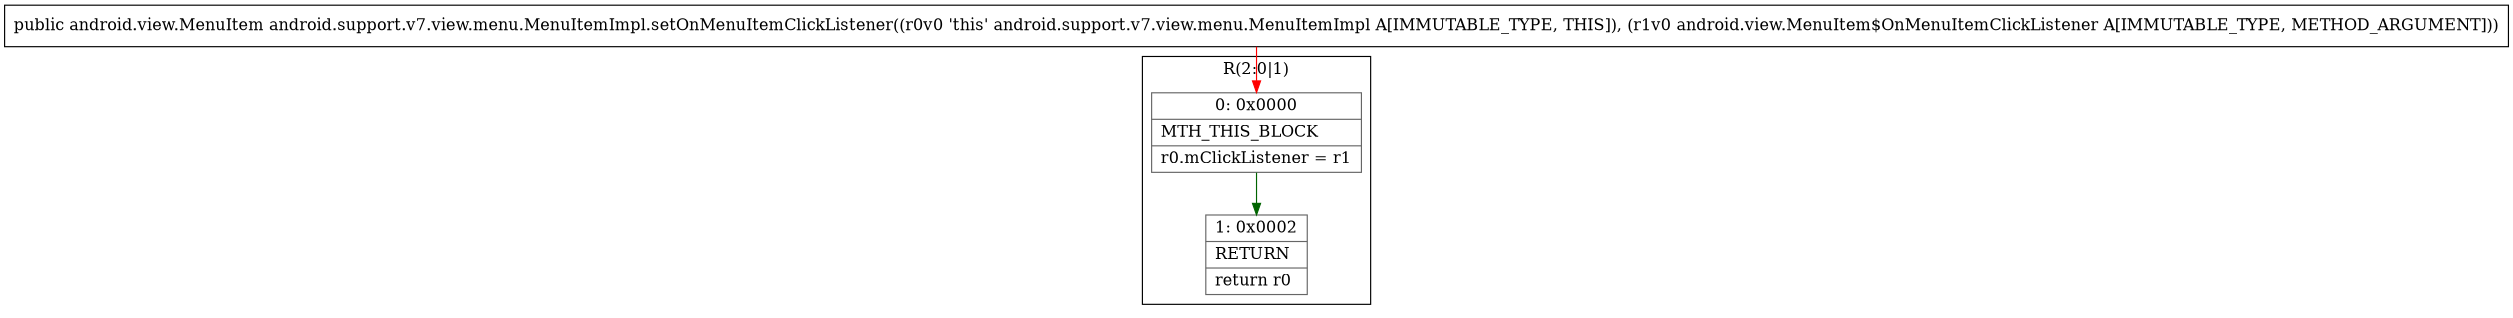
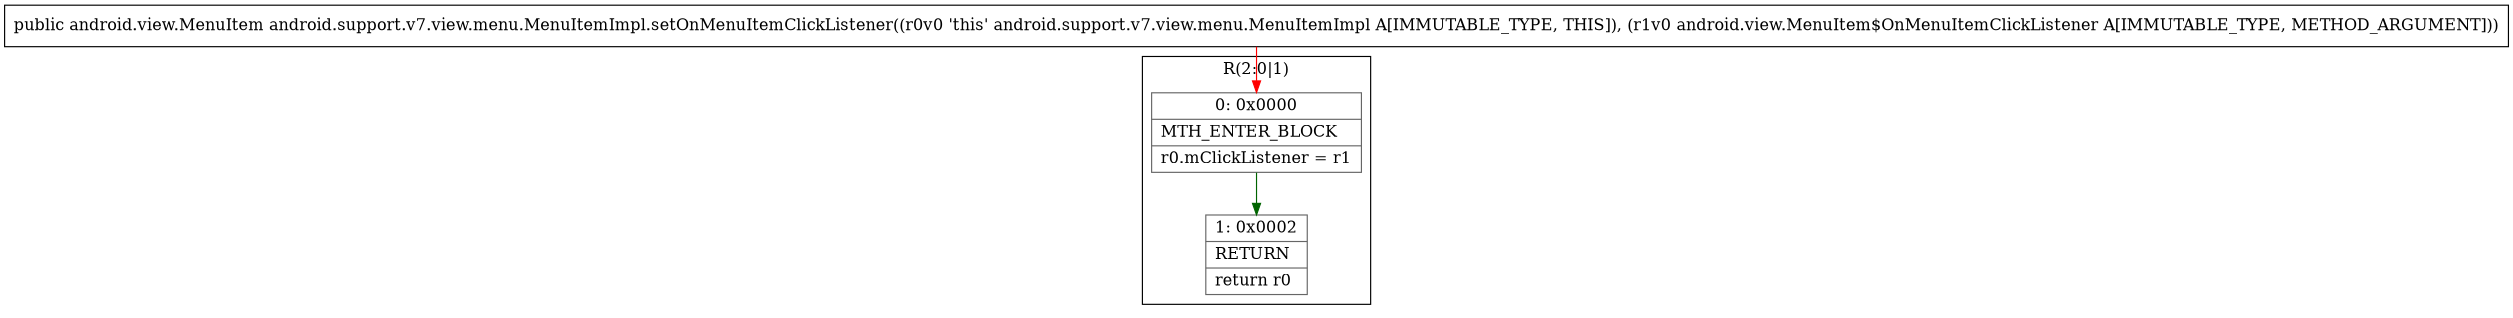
node "0: 0x0000": text "MTH_THIS_BLOCK" -> "MTH_ENTER_BLOCK"
